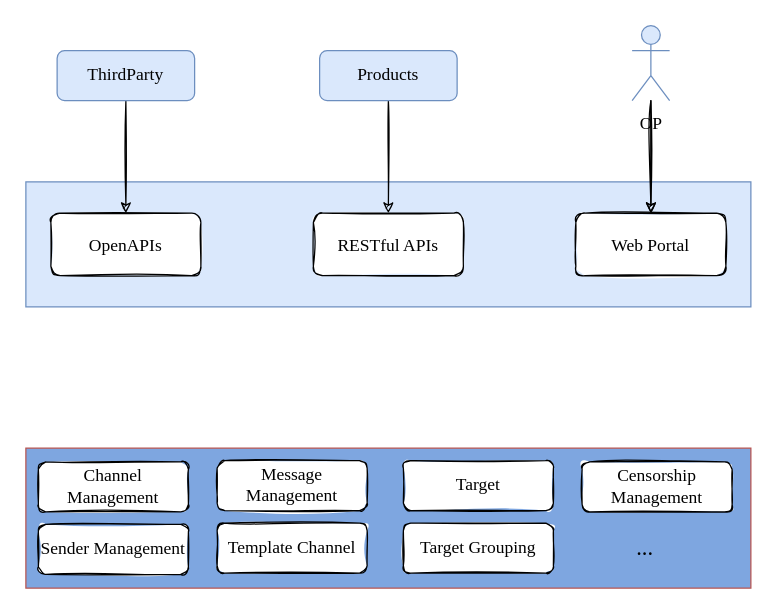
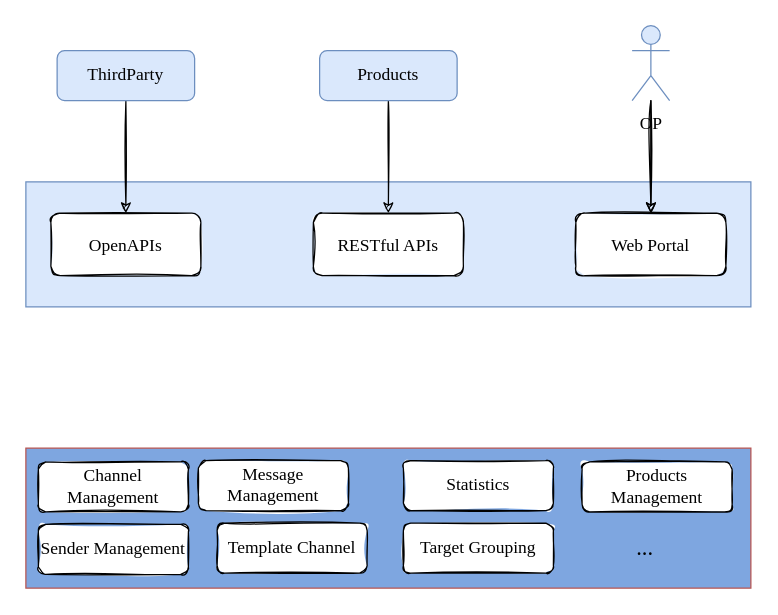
node "Message Management": moved (292, 486) -> (273, 486)
node "Target": label "Target" -> "Statistics"
node "Censorship Management": label "Censorship Management" -> "Products Management"
